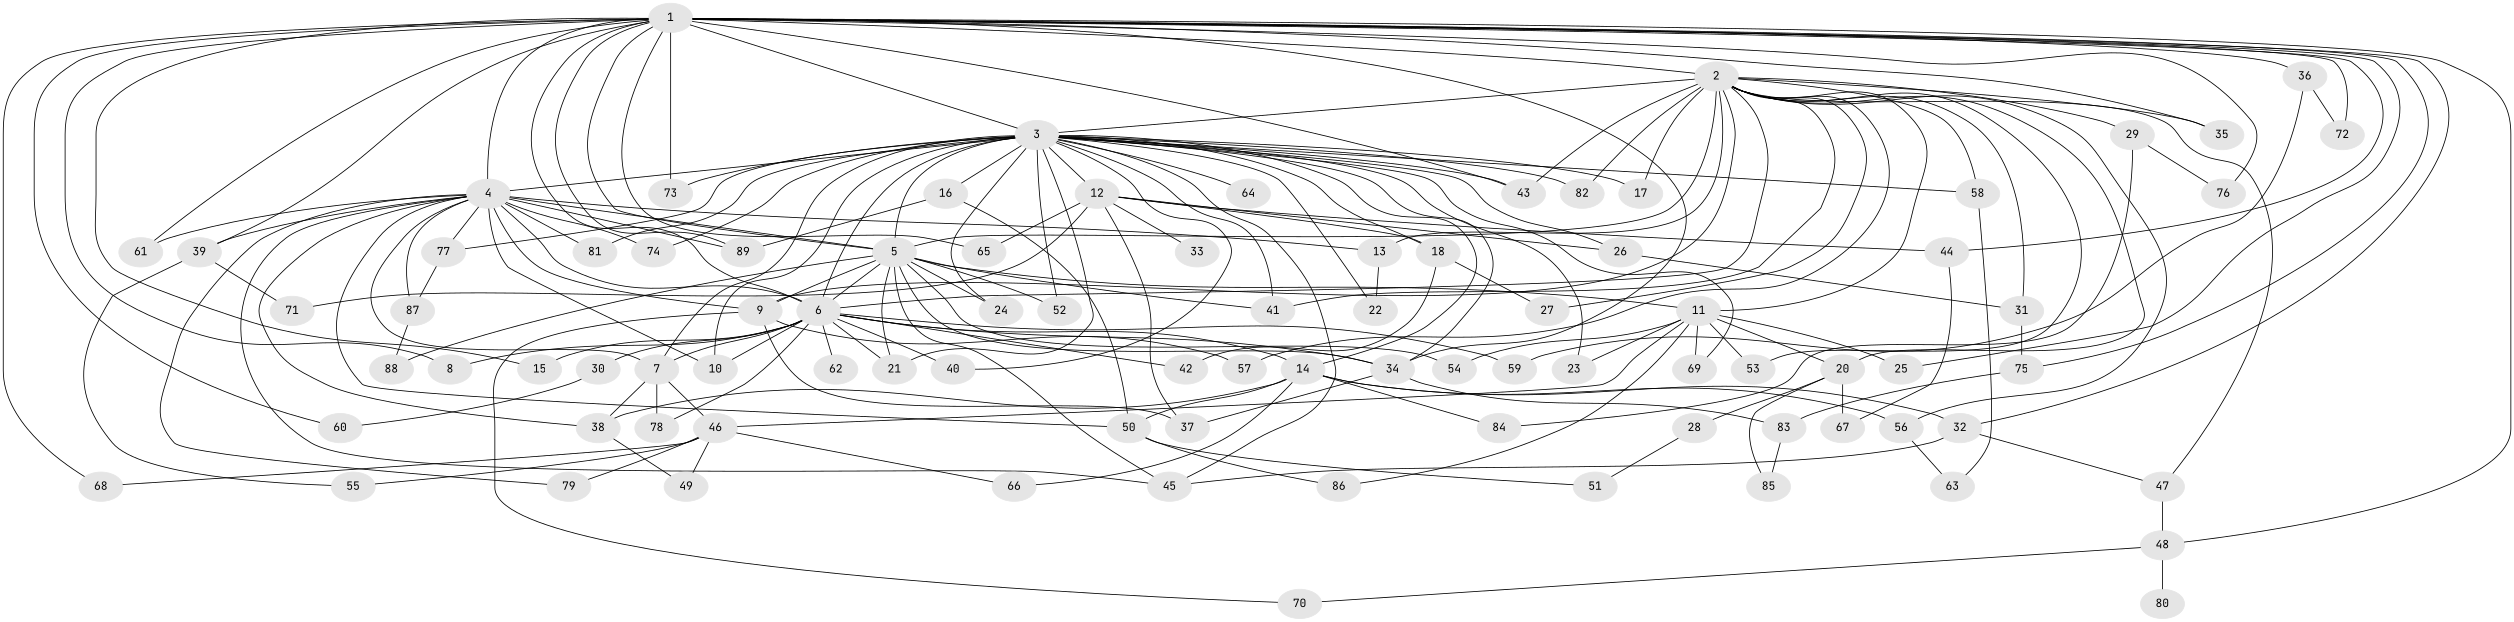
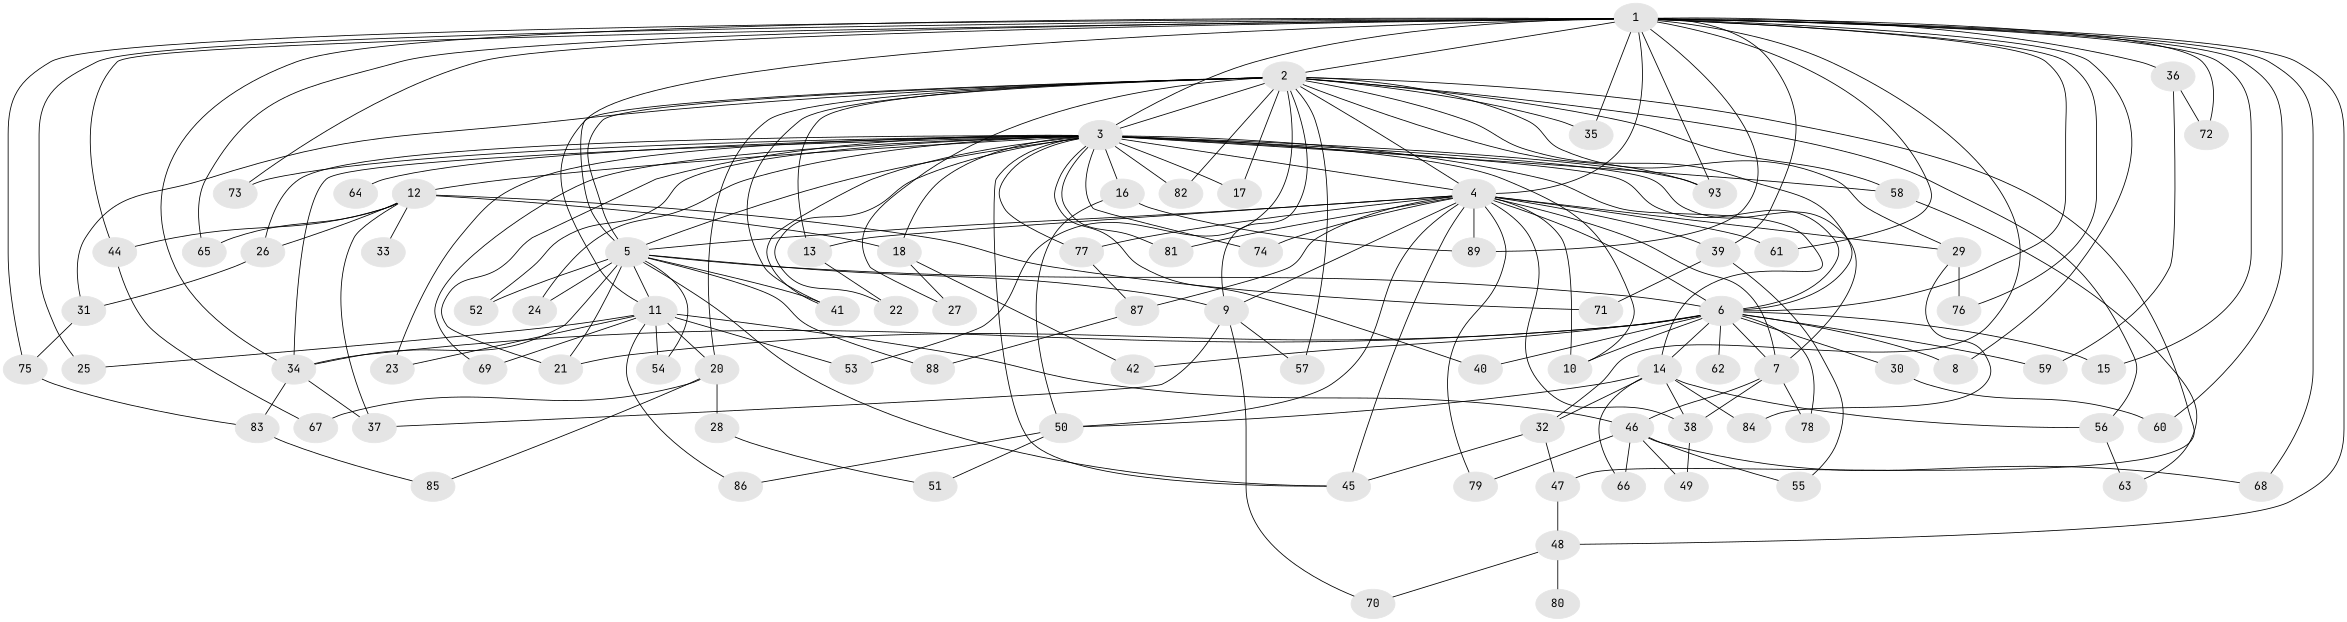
edge "2" -- "4": added
node "43": label "43" -> "93"
edge "4" -- "29": added
